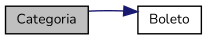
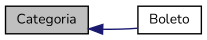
edge "Categoria" -> "Boleto": reversed
